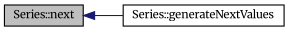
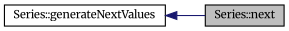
edge "Series::generateNextValues" -> "Series::next": reversed
